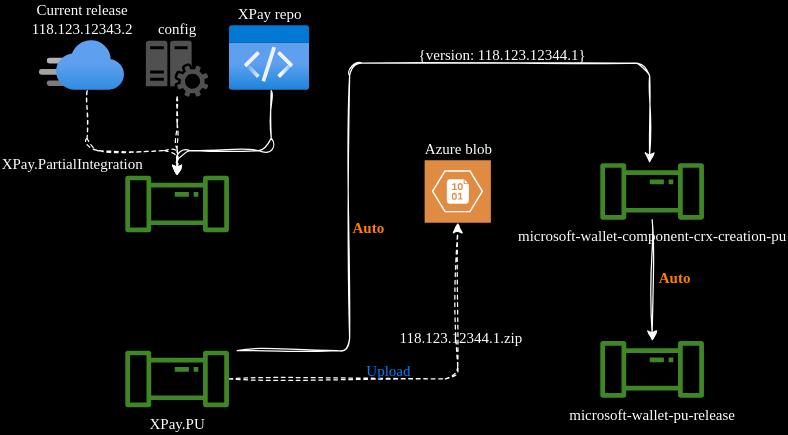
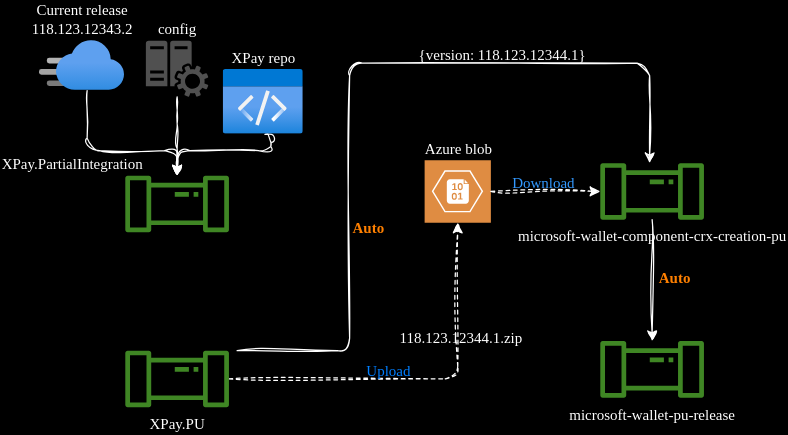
node "XPay repo": moved (269, 58) -> (263, 102)
edge "config" -> "XPay.PartialIntegration": style dashed -> solid
edge "Current release 118.123.12343.2" -> "XPay.PartialIntegration": style dashed -> solid
edge "Azure blob" -> "microsoft-wallet-component-crx-creation-pu": added, label "Download"
